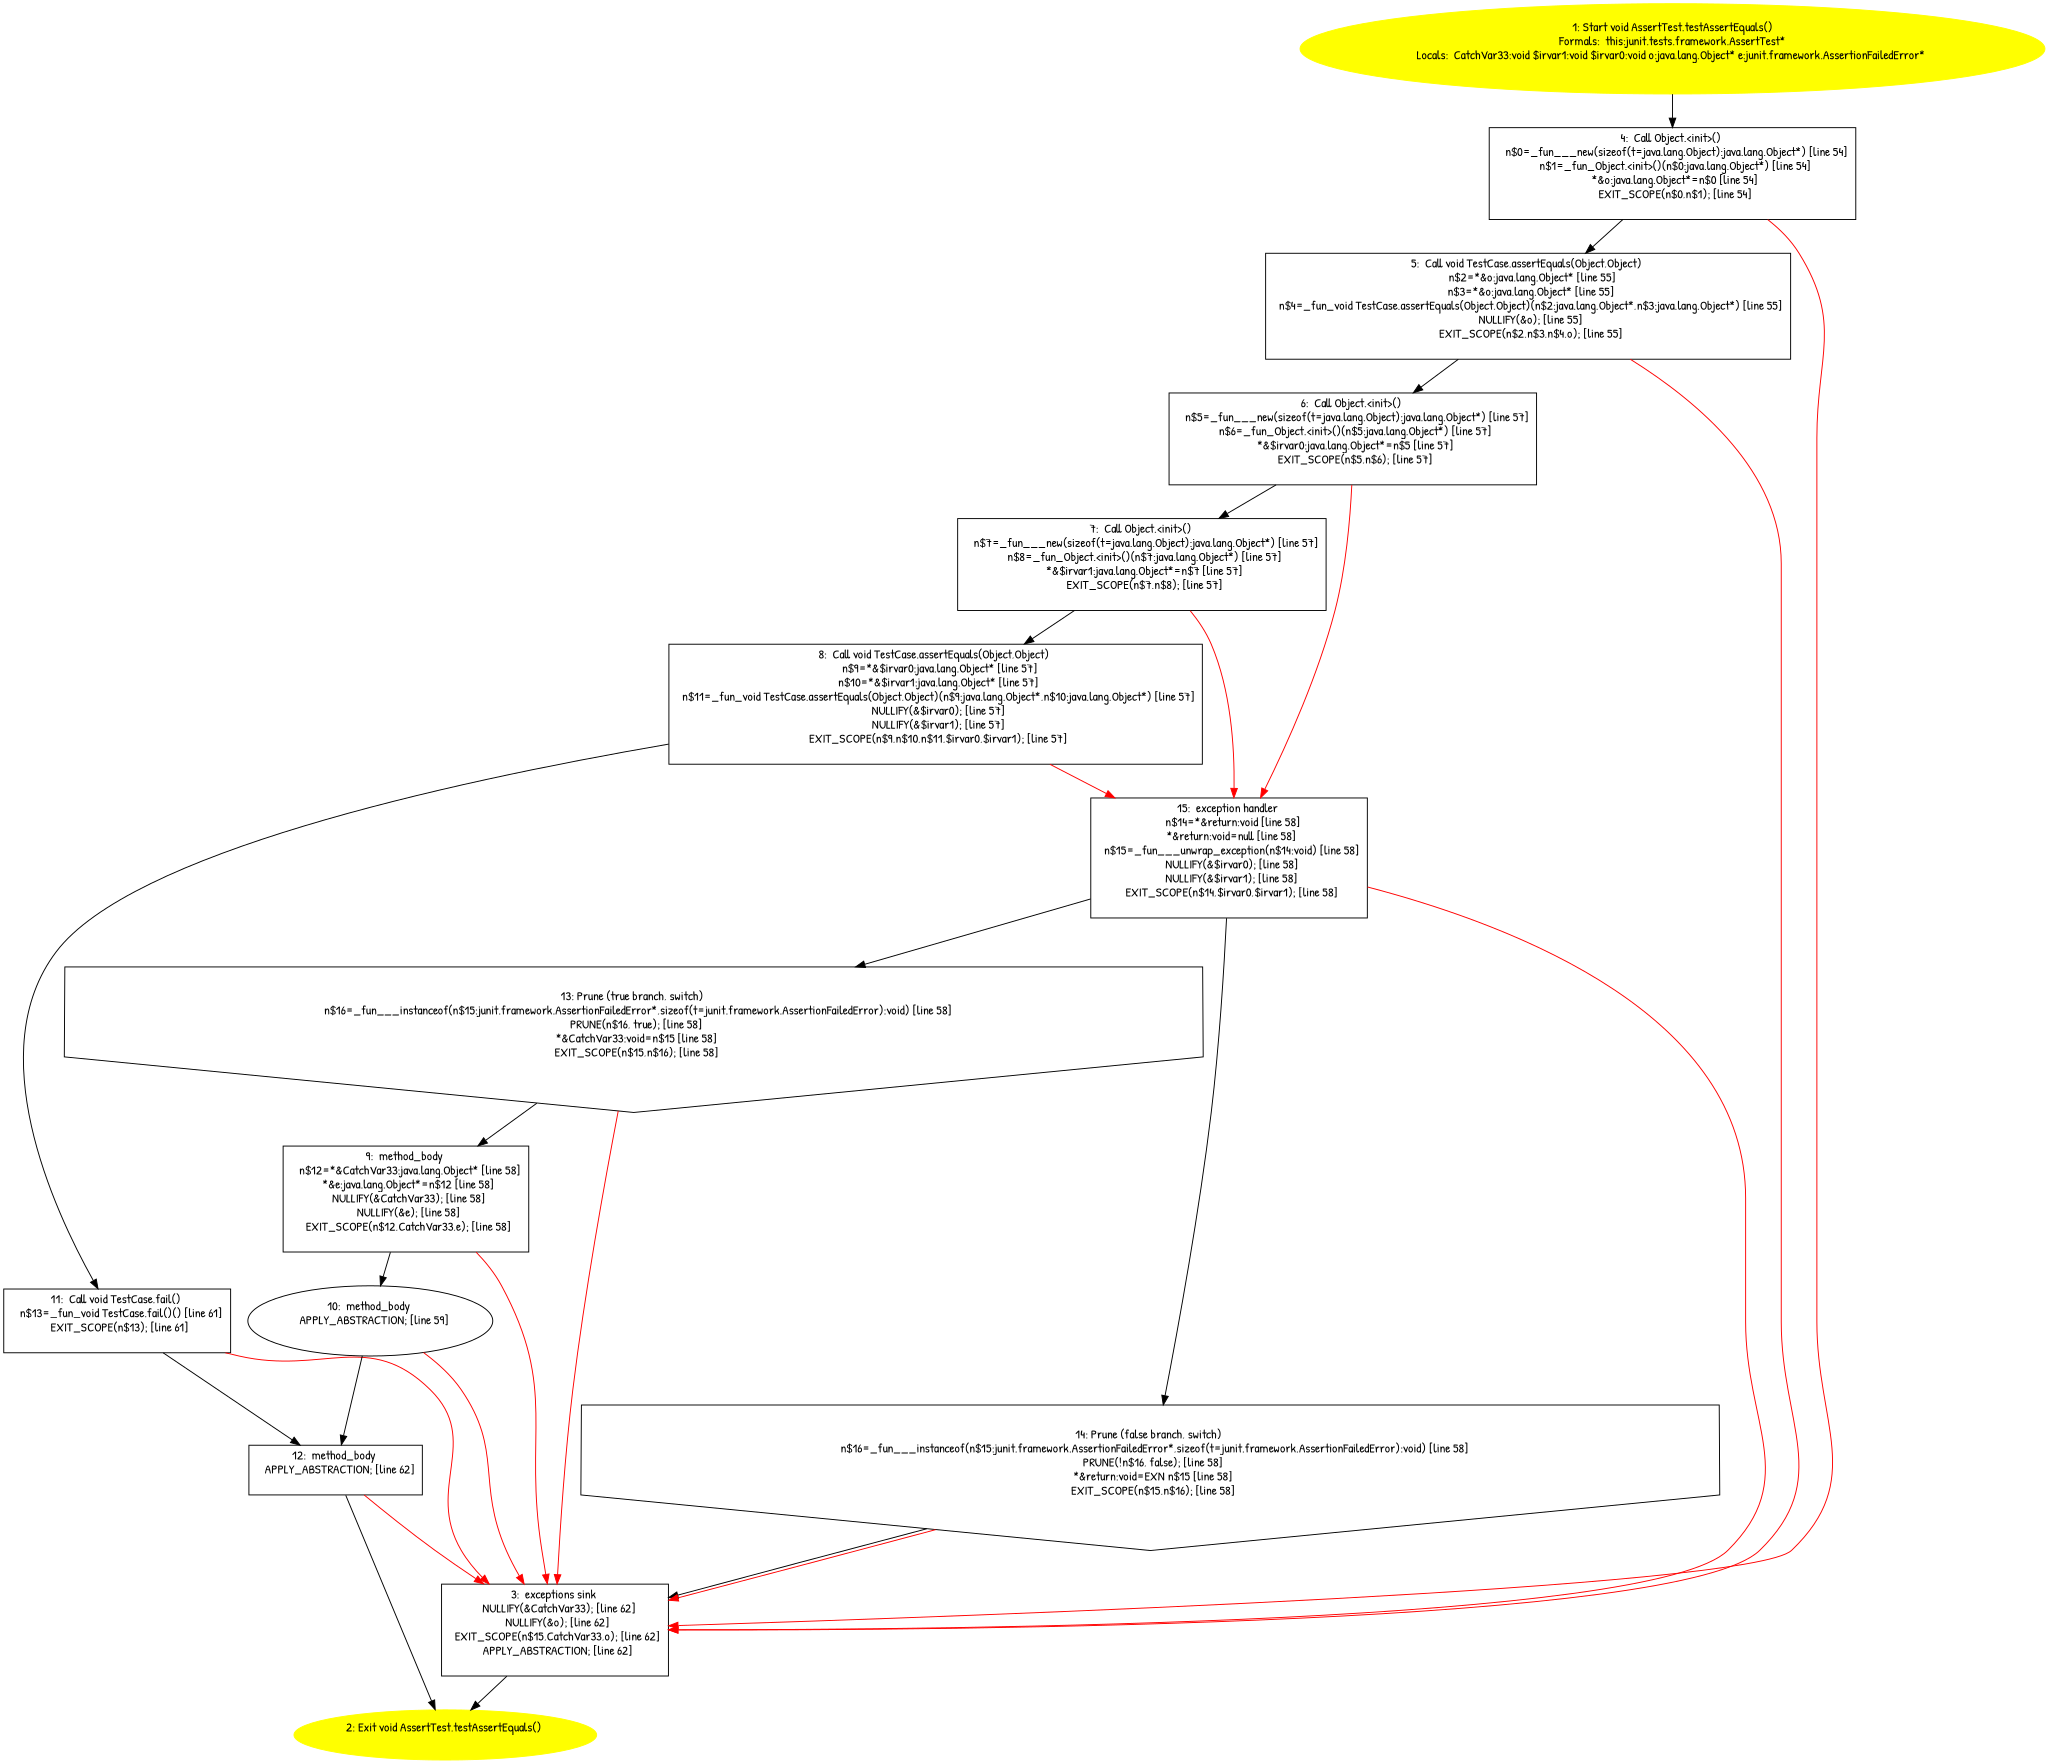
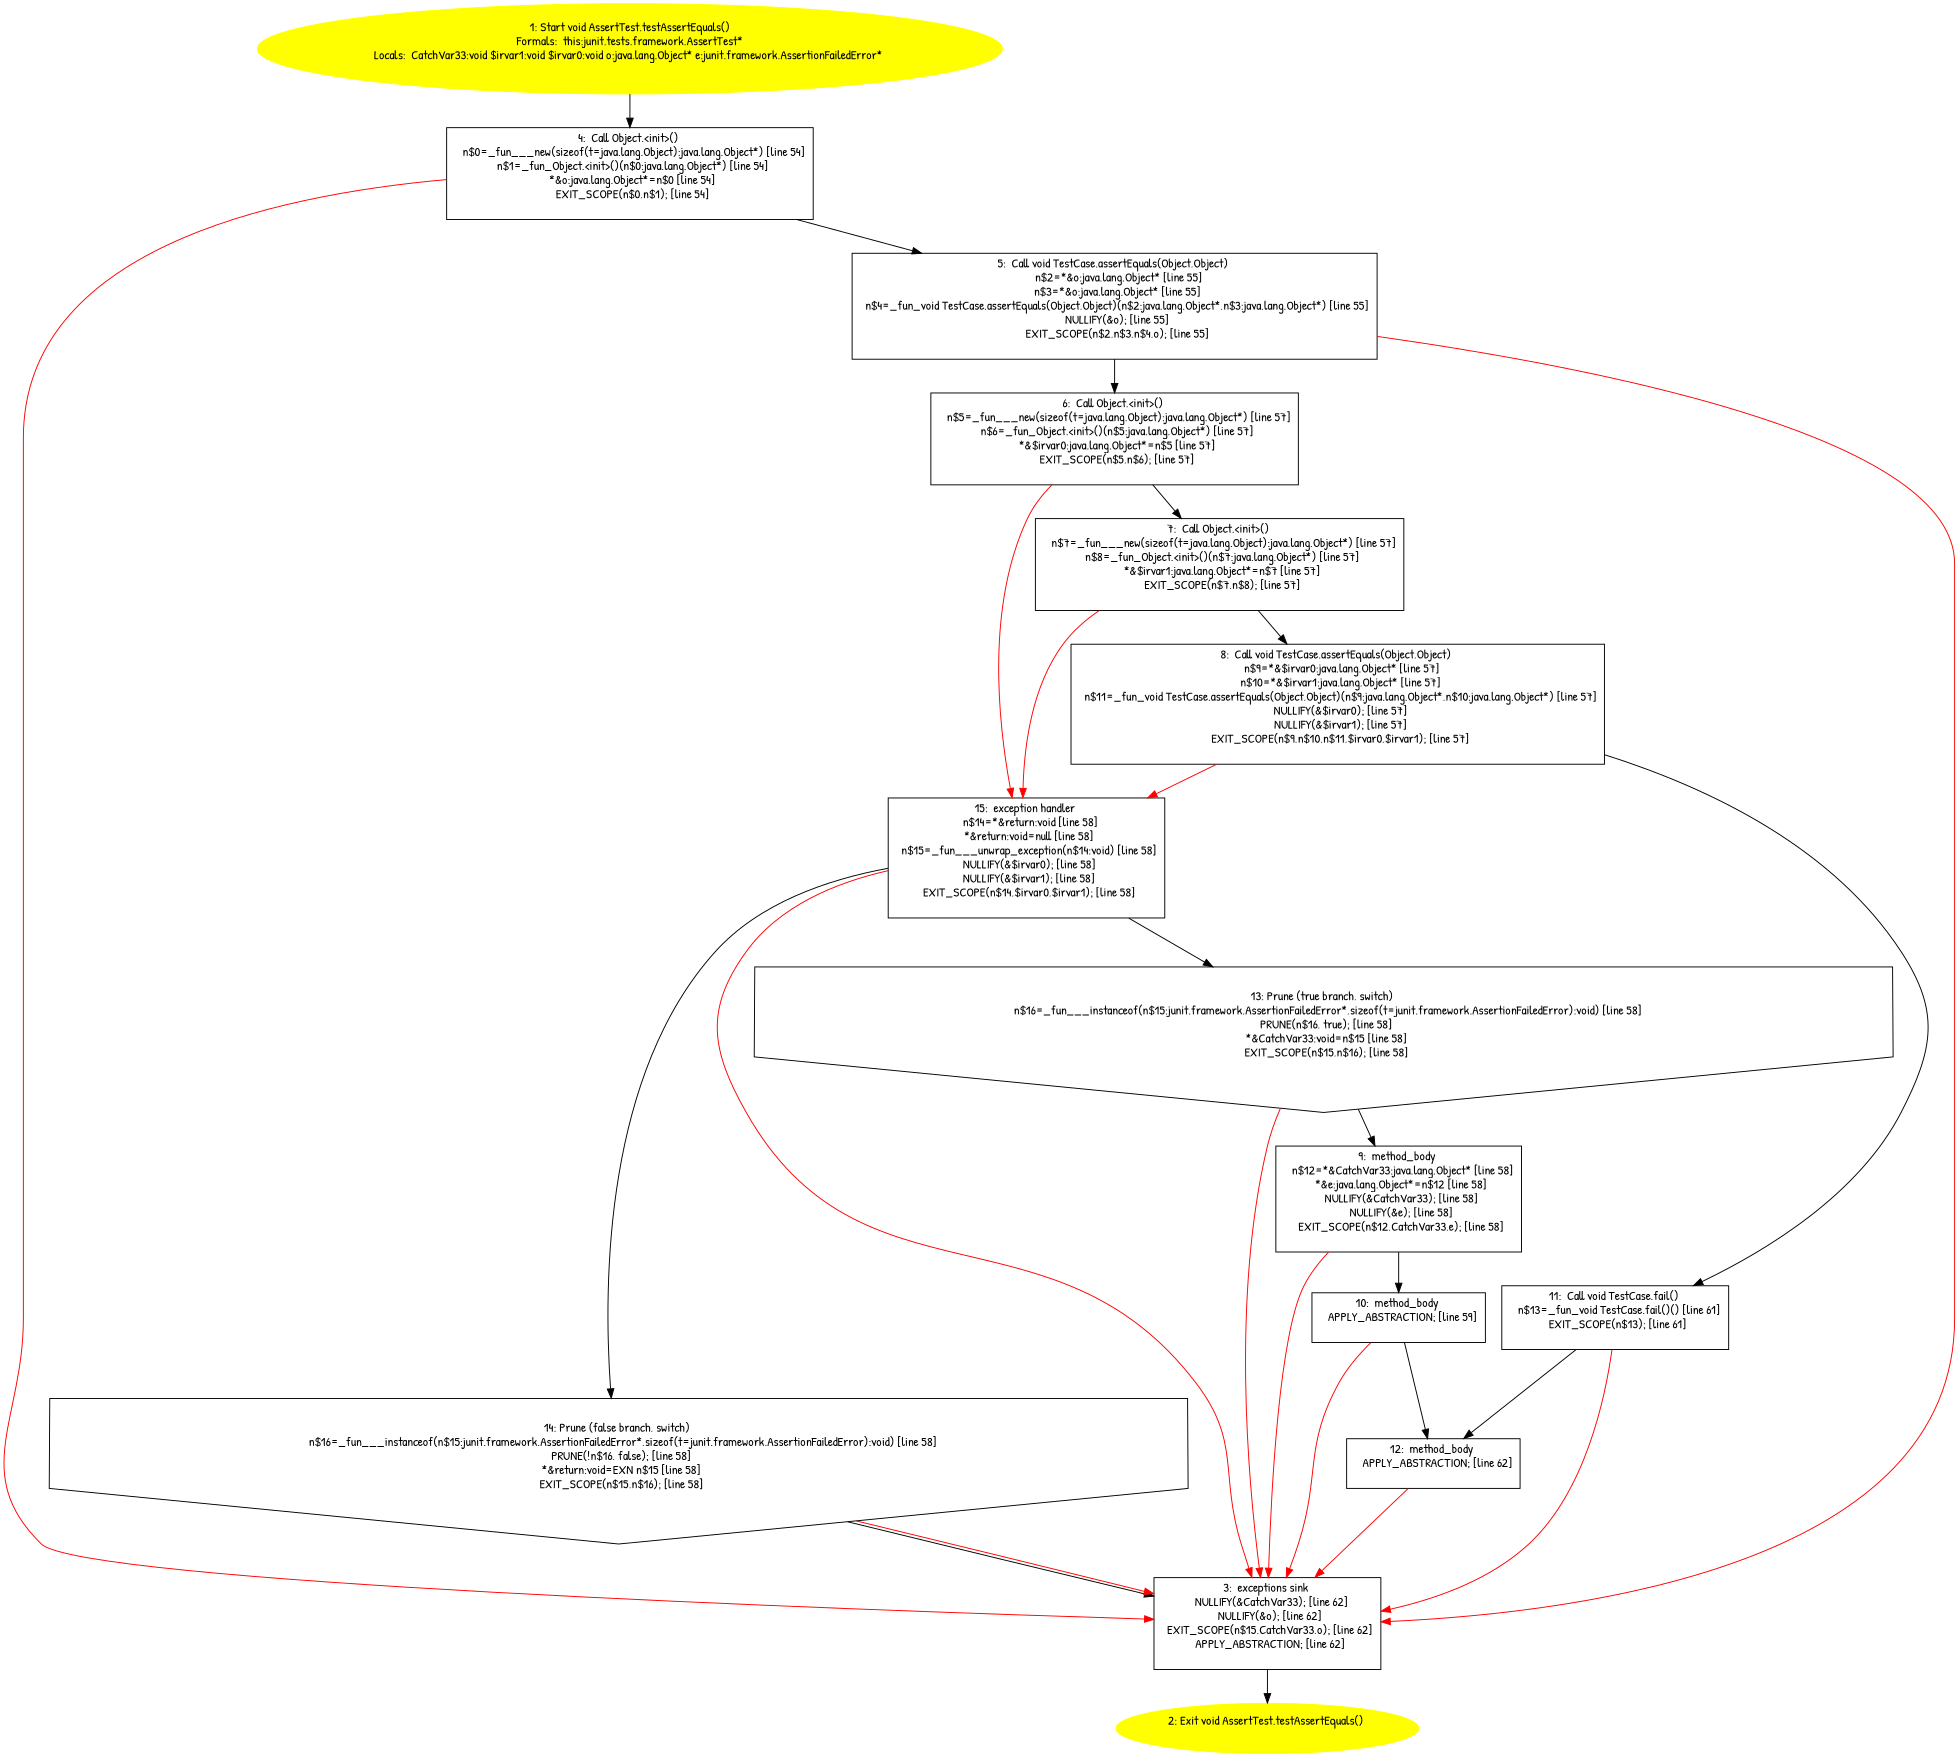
node "10:  method_body APPLY_ABSTRACTION; [line 59]": shape ellipse -> box
edge "12:  method_body APPLY_ABSTRACTION; [line 62]" -> "2: Exit void AssertTest.testAssertEquals()": removed
